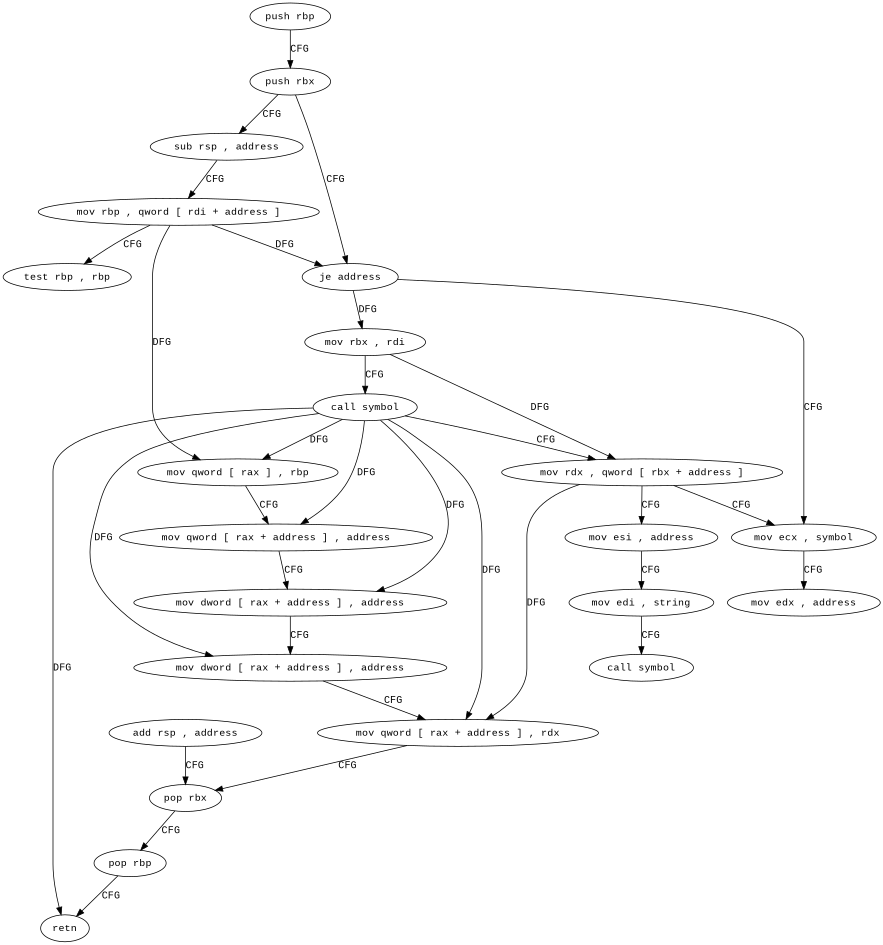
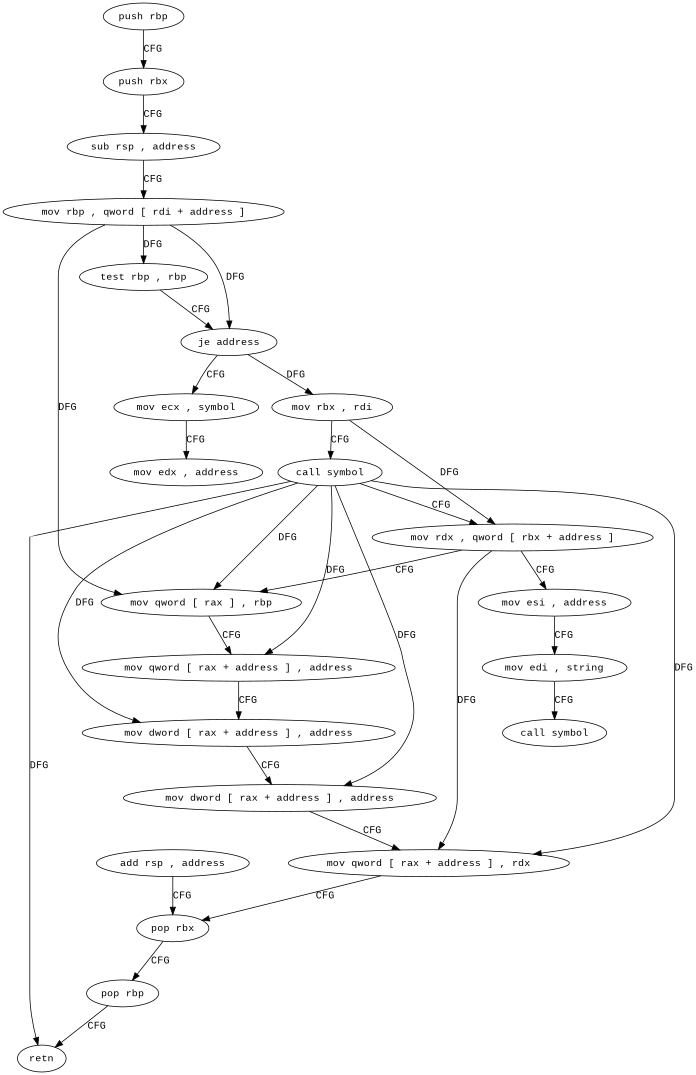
edge "push rbx" -> "je address": now "test rbp , rbp" -> "je address"
edge "mov rbp , qword [ rdi + address ]" -> "test rbp , rbp": label "CFG" -> "DFG"
edge "mov rdx , qword [ rbx + address ]" -> "mov ecx , symbol": now "mov rdx , qword [ rbx + address ]" -> "mov qword [ rax ] , rbp"
